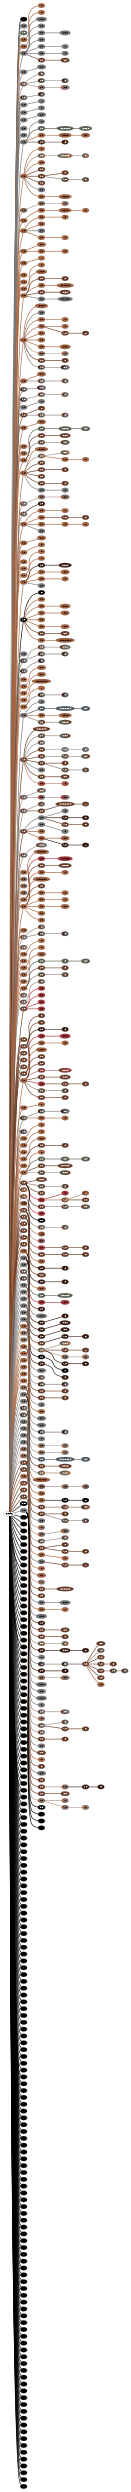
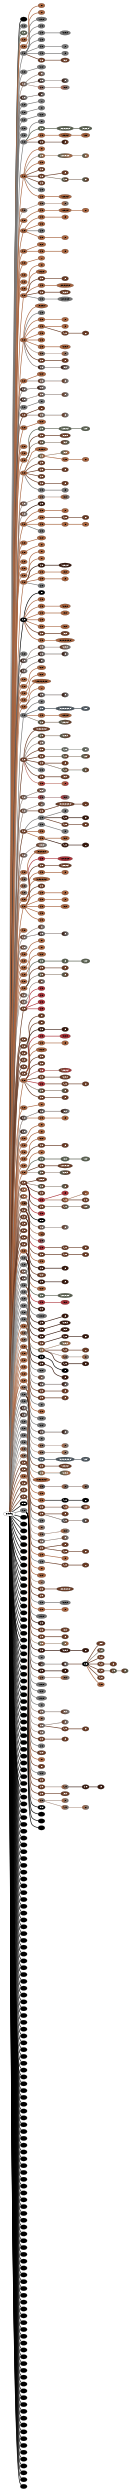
node "S R": fillcolor #673923 -> #000000
